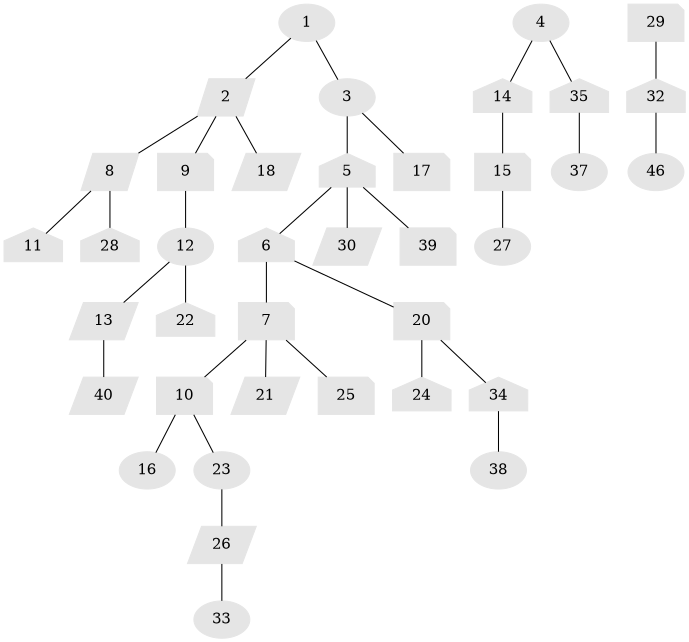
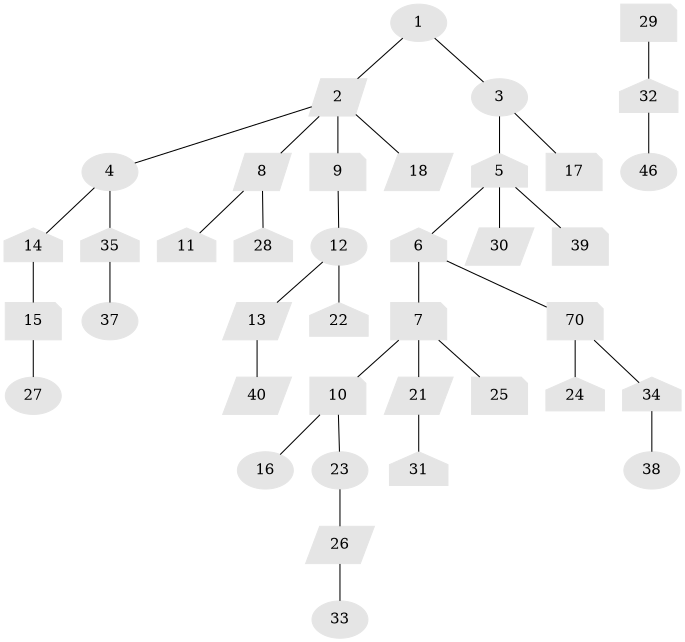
edge "2" -- "4": added
node "20": label "20" -> "70"
node "31": added
